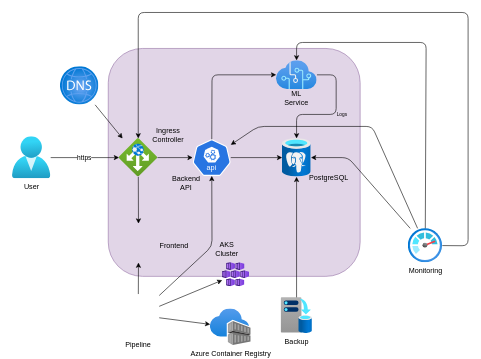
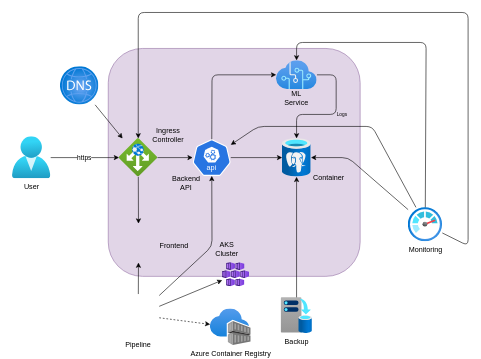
node "PostgreSQL": label "PostgreSQL" -> "Container"
node "Monitoring": moved (425, 245) -> (425, 224)
edge "Pipeline" -> "Azure Container Registry": style solid -> dashed
